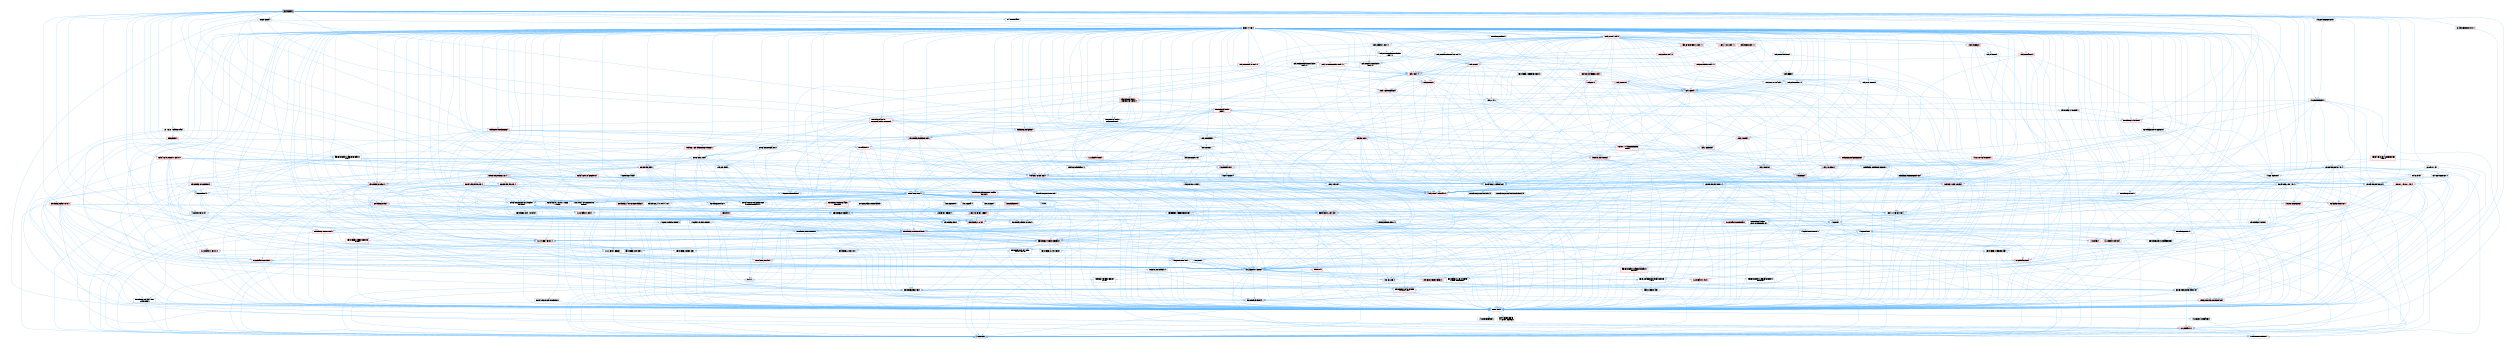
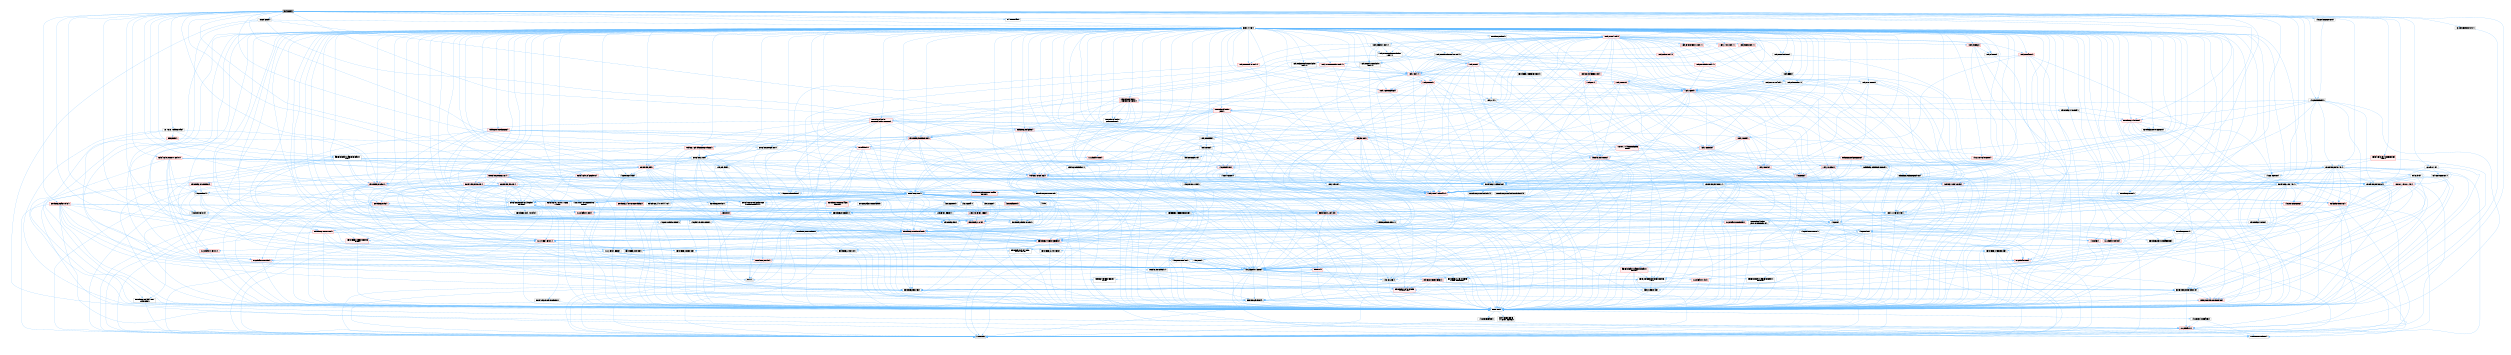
node "Templates/EnableIf.h": label "Templates/EnableIf.h" -> "StableSort/EnableIf.h"
